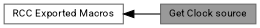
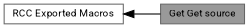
node "Get Clock source": label "Get Clock source" -> "Get Get source"
